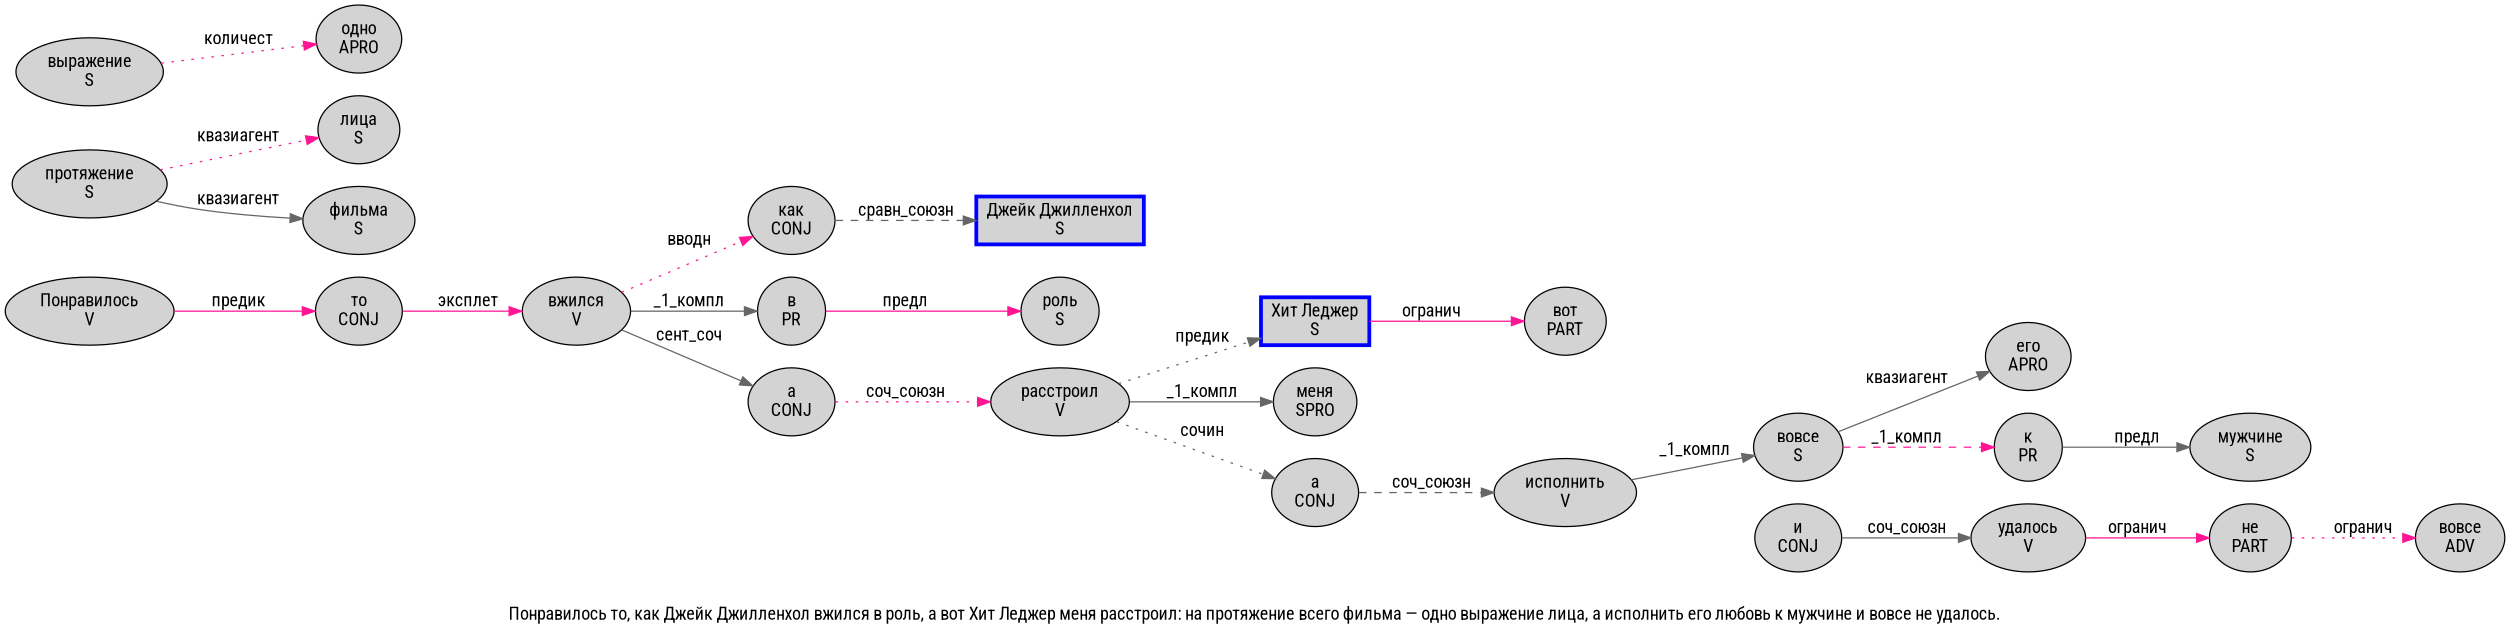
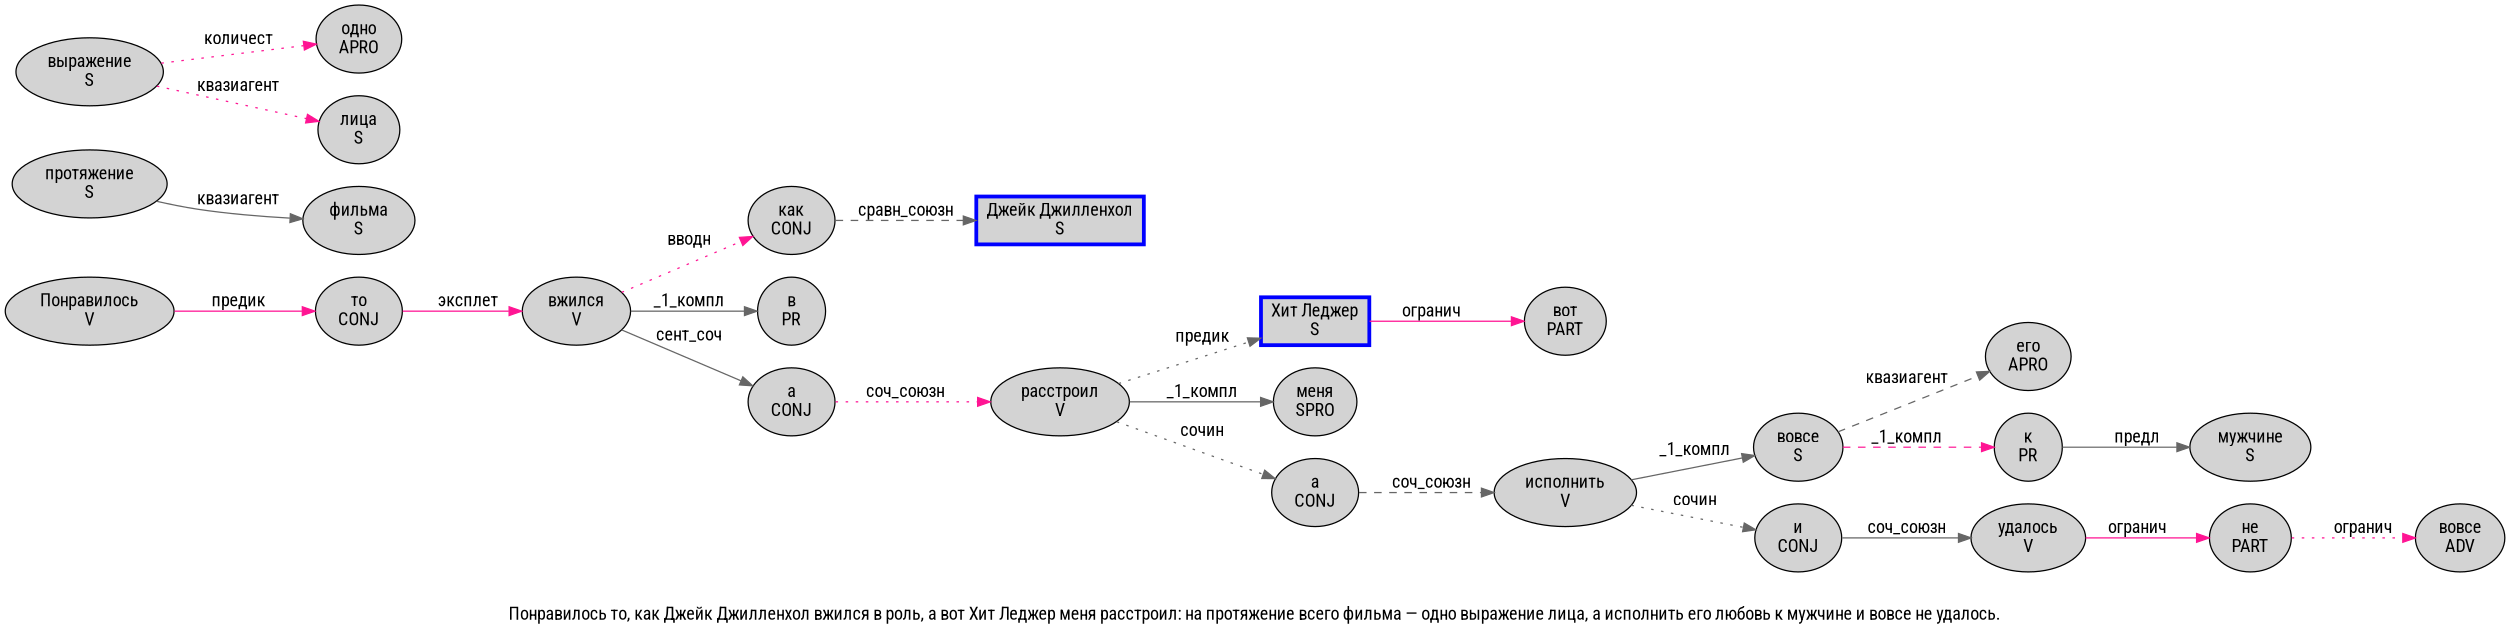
edge "протяжение S" -> "лица S": now "выражение S" -> "лица S"
node "роль S": removed
edge "вовсе S" -> "его APRO": style solid -> dashed
edge "исполнить V" -> "и CONJ": added, label "сочин"
